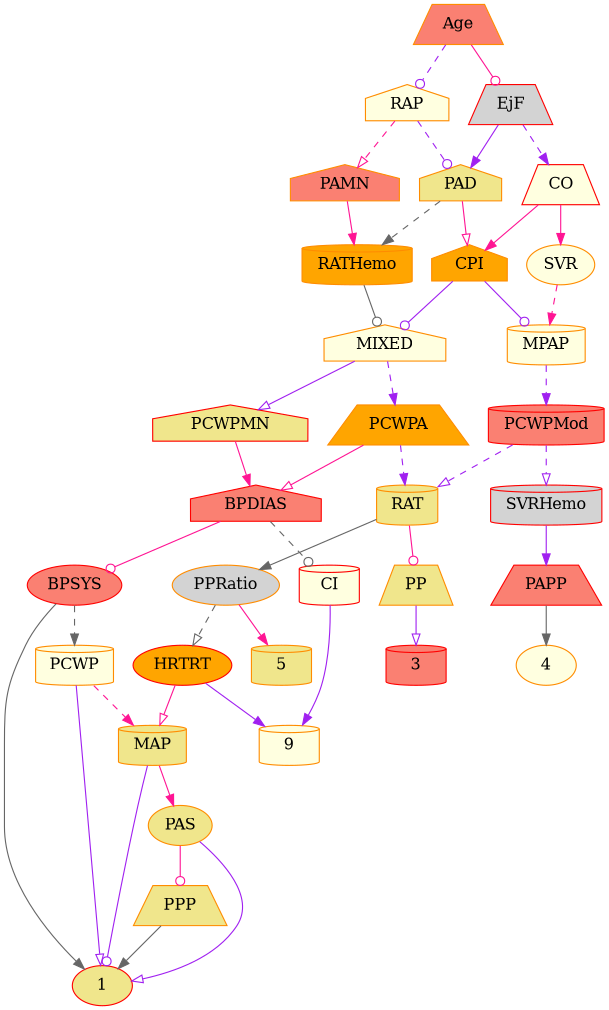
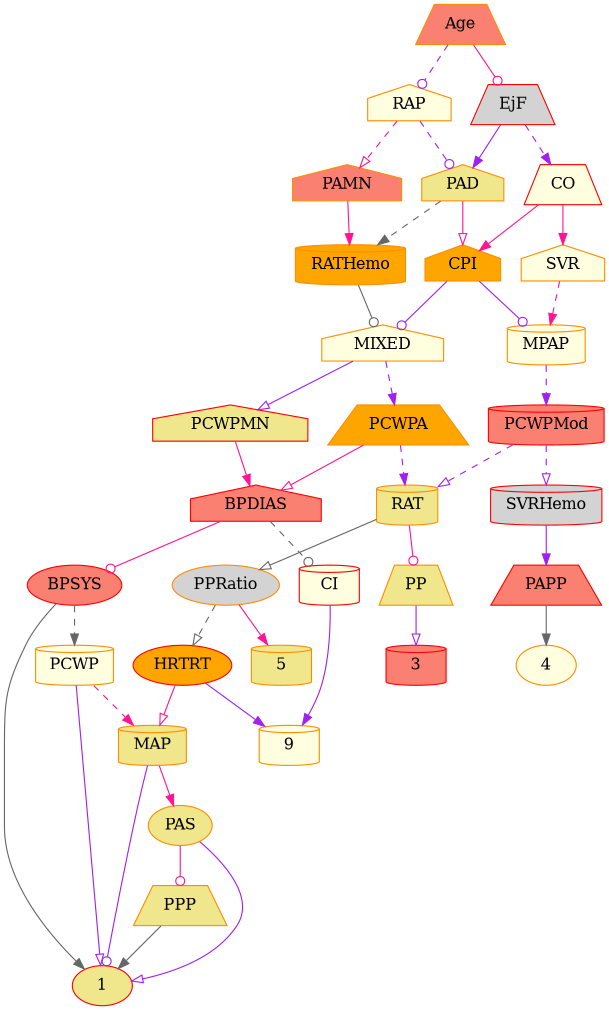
node "SVR": shape ellipse -> house
edge "RAT" -> "PPRatio": arrowhead normal -> onormal
